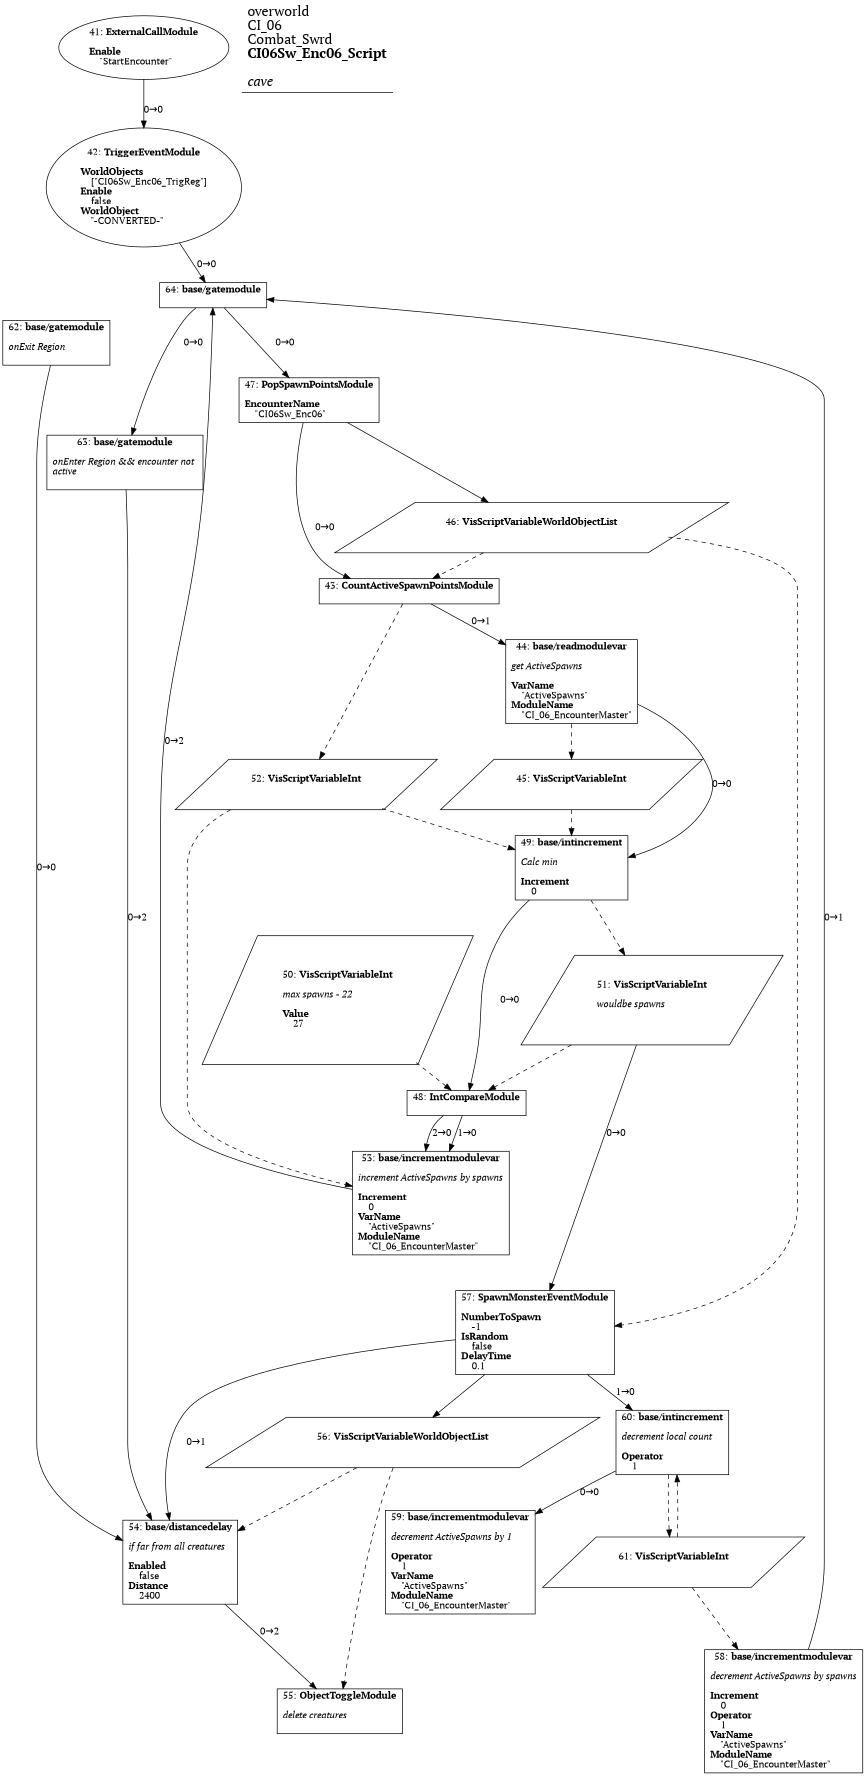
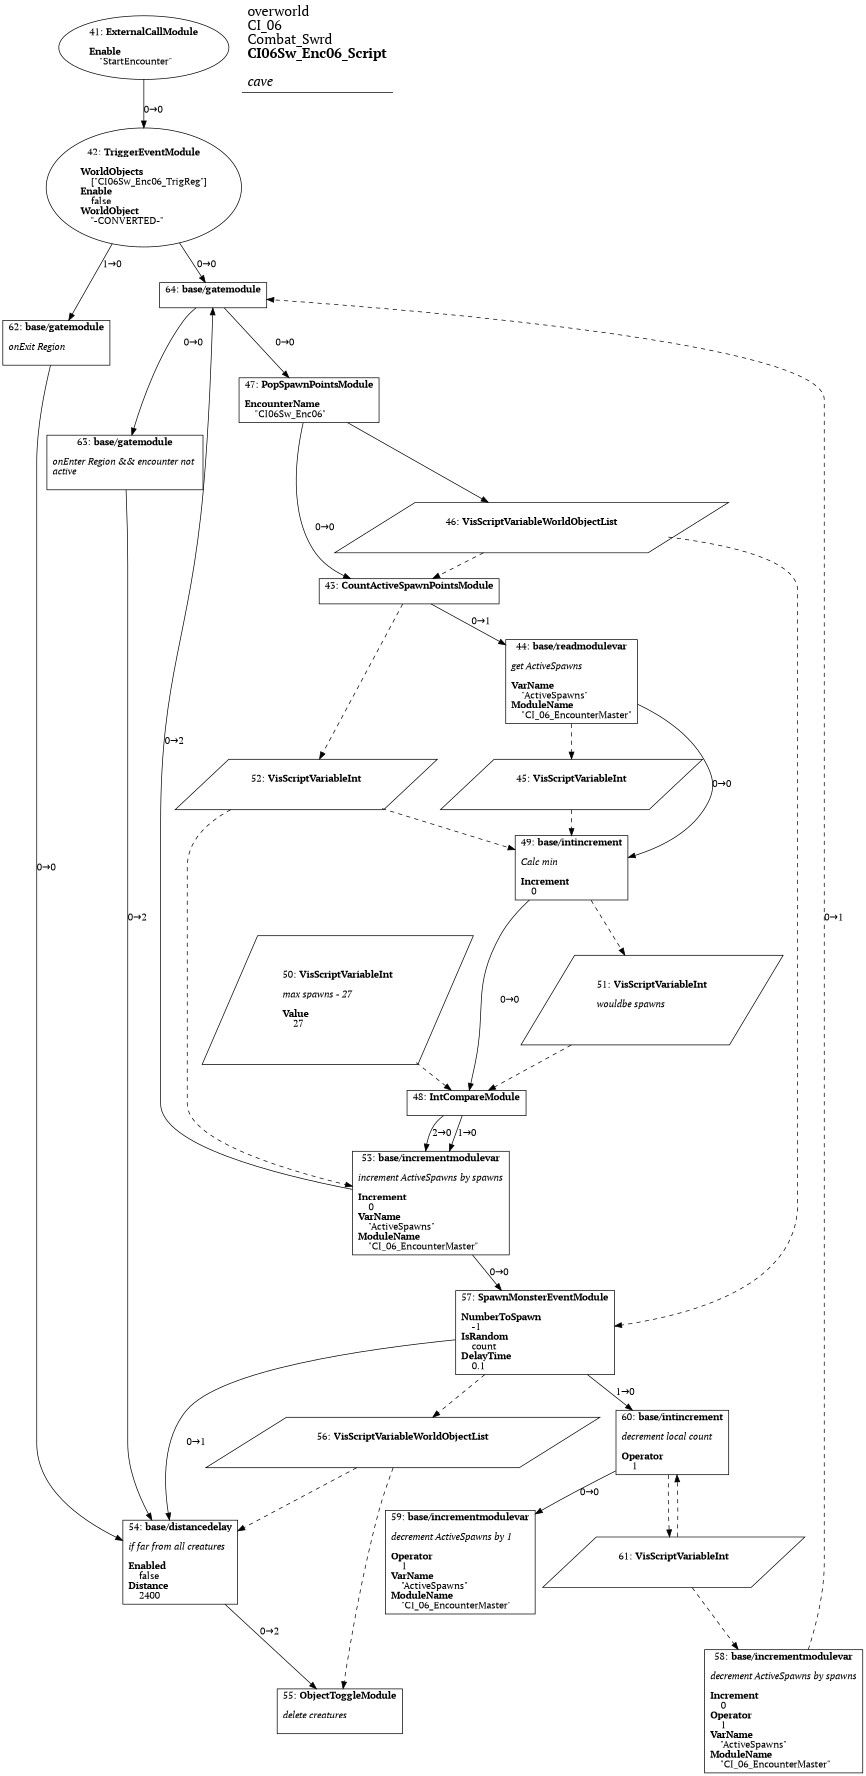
edge "42:" -> "62:": added, label "1→0"
edge "58:" -> "64:": style solid -> dashed
node "50:": text "max spawns - 22" -> "max spawns - 27"
edge "51:" -> "57:": now "53:" -> "57:"
node "57:": text "false" -> "count"
edge "57:" -> "56:": style solid -> dashed
